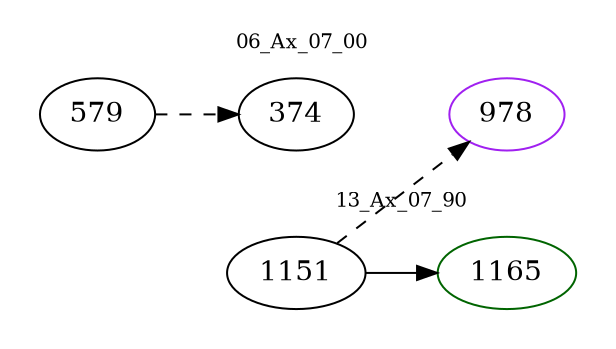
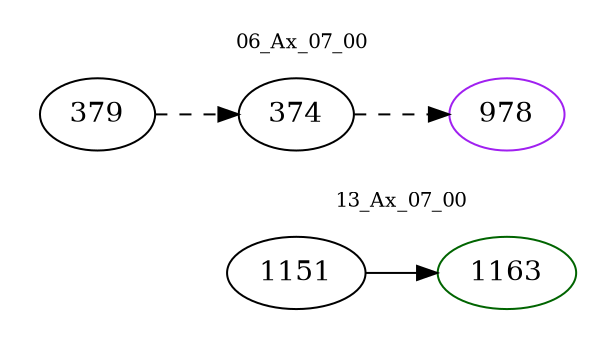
node "579": label "579" -> "379"
edge "1151" -> "978": now "374" -> "978"
cluster "13_Ax_07_90": label "13_Ax_07_90" -> "13_Ax_07_00"
node "1165": label "1165" -> "1163"
